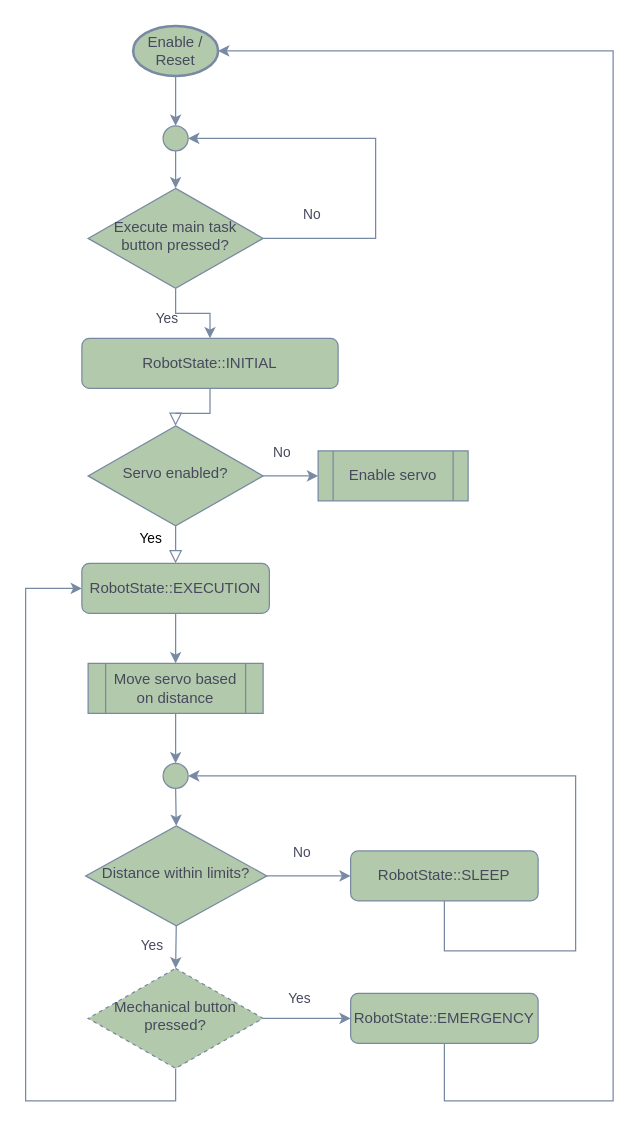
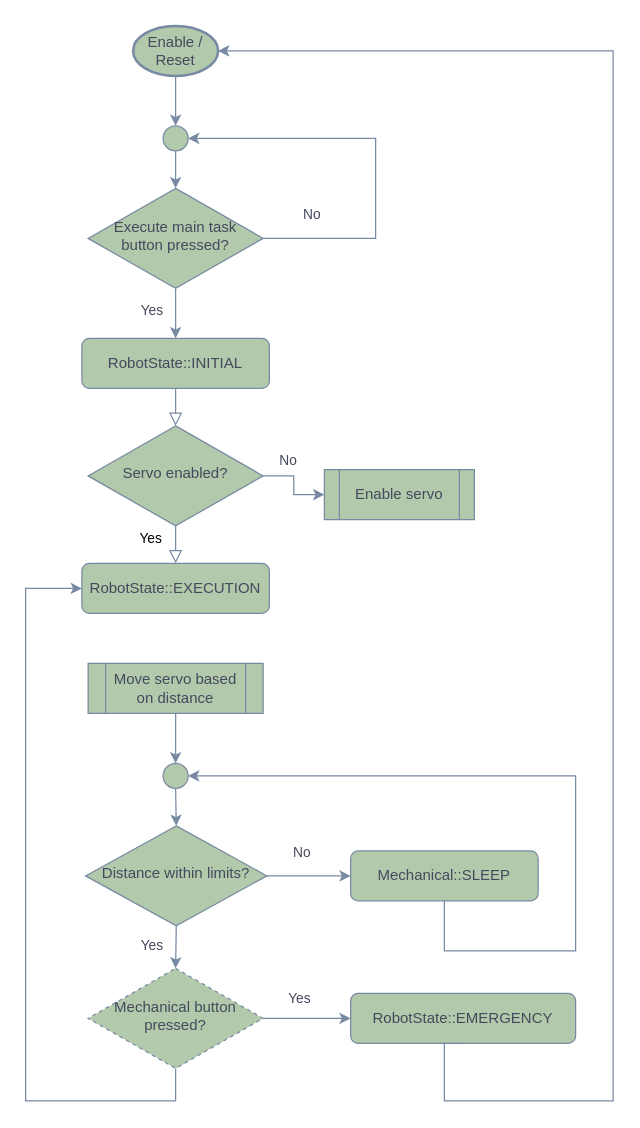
node "RobotState::INITIAL": size 256x50 -> 188x50
node "Enable servo": moved (393, 476) -> (399, 494)
edge "RobotState::EXECUTION" -> "Move servo based on distance": removed
node "RobotState::SLEEP": label "RobotState::SLEEP" -> "Mechanical::SLEEP"
node "RobotState::EMERGENCY": size 188x50 -> 225x50
